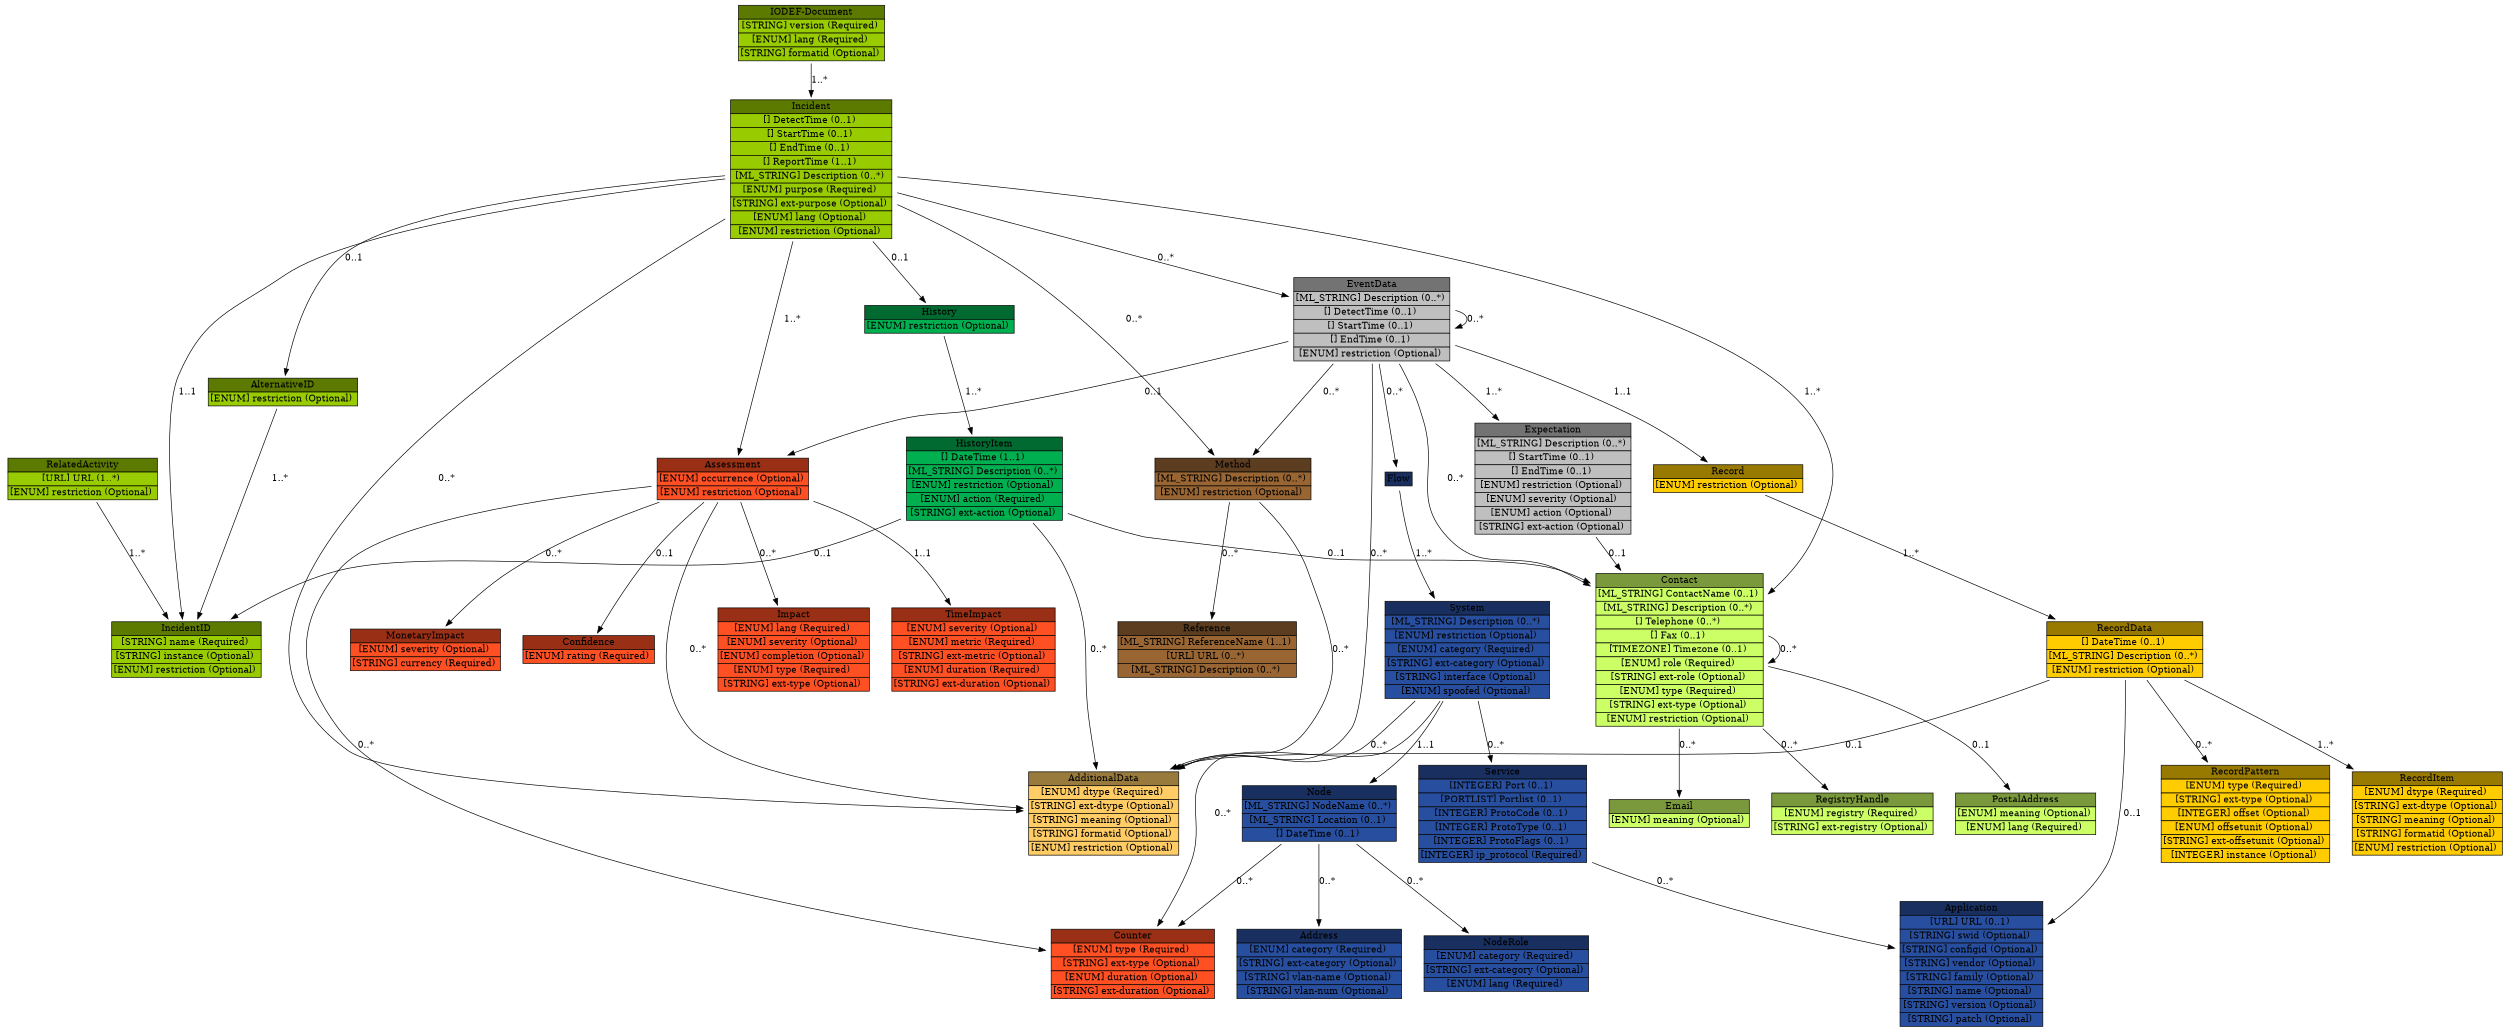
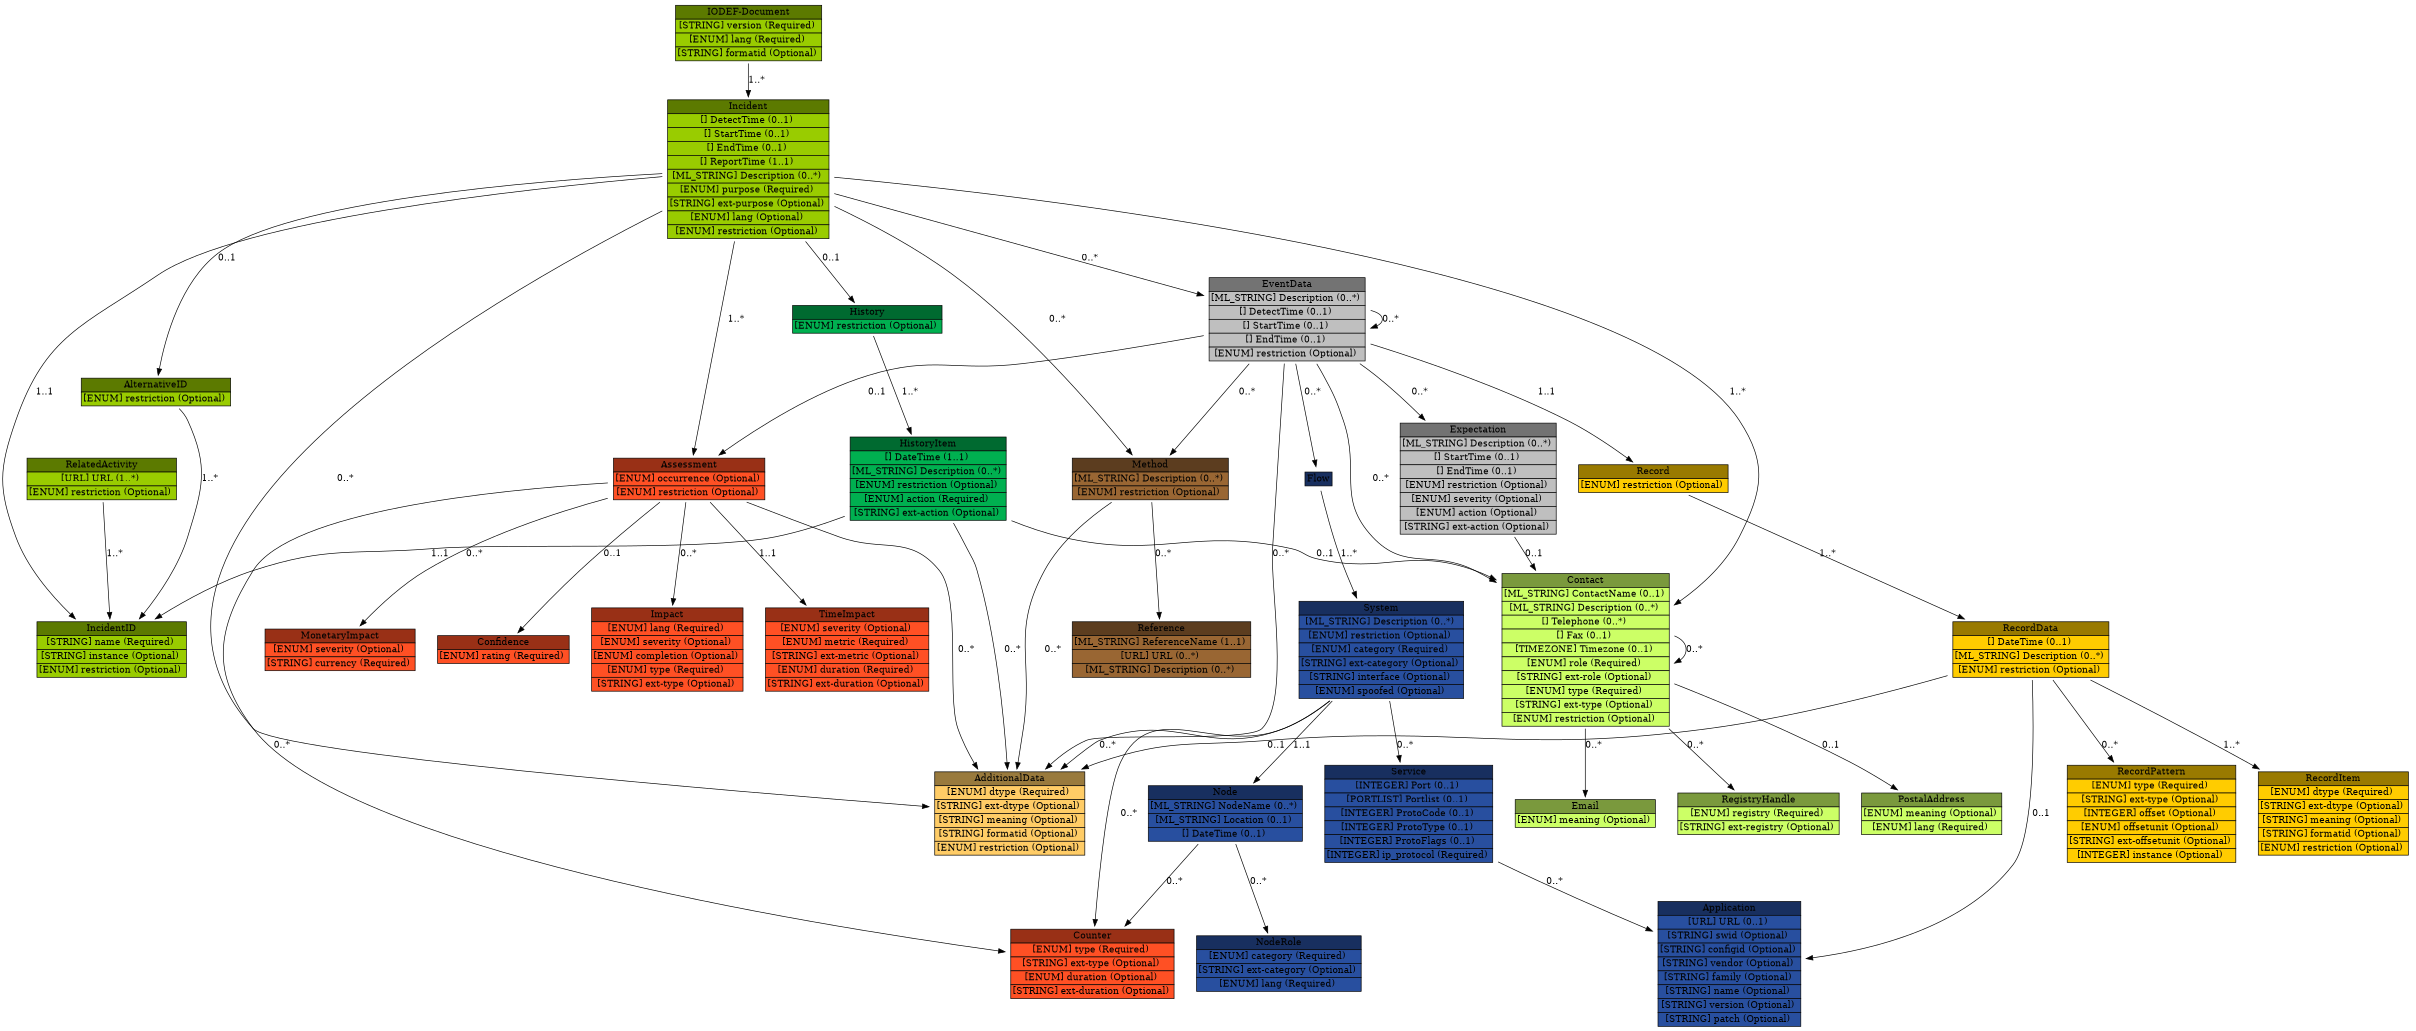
edge "EventData" -> "Expectation": label "1..*" -> "0..*"
edge "HistoryItem" -> "IncidentID": label "0..1" -> "1..1"
node "Address": removed
